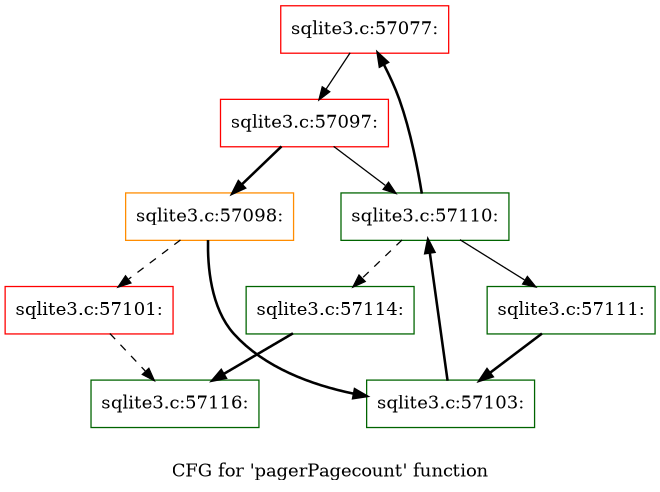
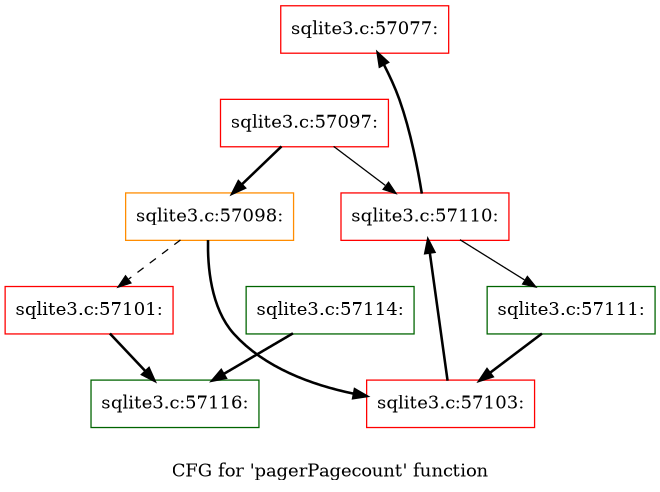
edge "sqlite3.c:57077:" -> "sqlite3.c:57097:": removed
node "sqlite3.c:57110:": color darkgreen -> red
edge "sqlite3.c:57110:" -> "sqlite3.c:57114:": removed
edge "sqlite3.c:57101:" -> "sqlite3.c:57116:": style dashed -> bold
node "sqlite3.c:57103:": color darkgreen -> red
